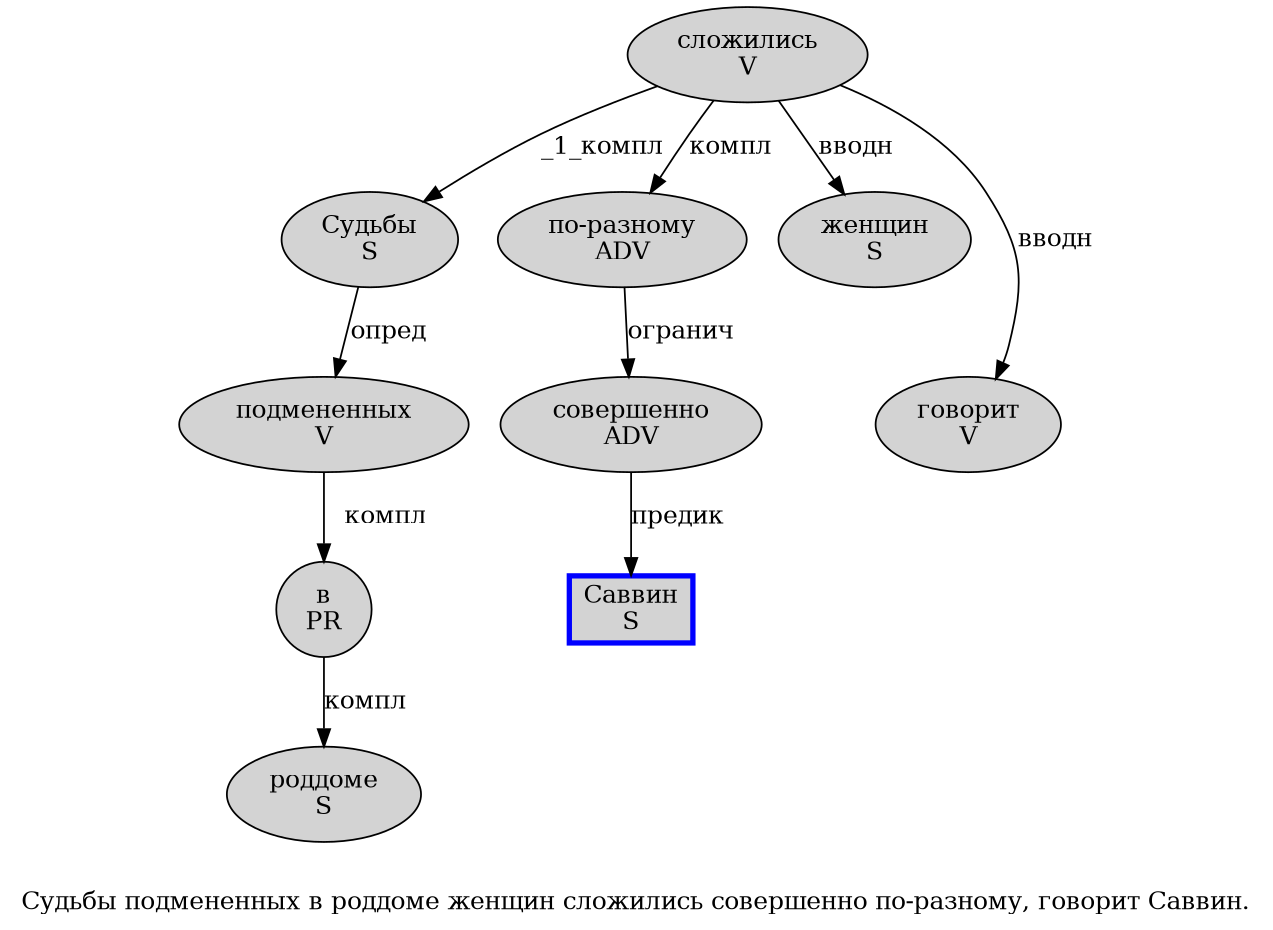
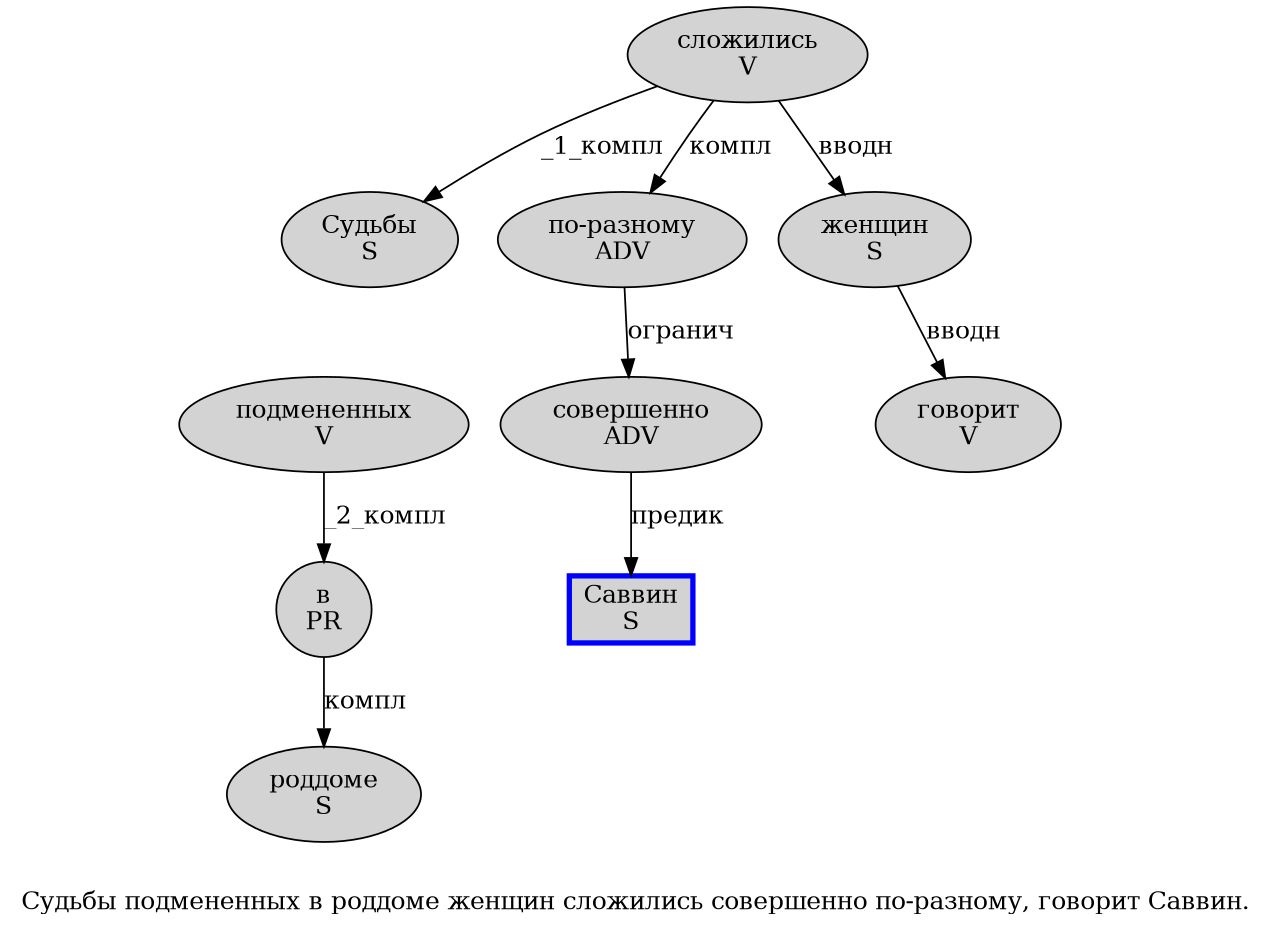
edge "сложились V" -> "говорит V": now "женщин S" -> "говорит V"
edge "Судьбы S" -> "подмененных V": removed, label "опред"
edge "подмененных V" -> "в PR": label "компл" -> "_2_компл"
